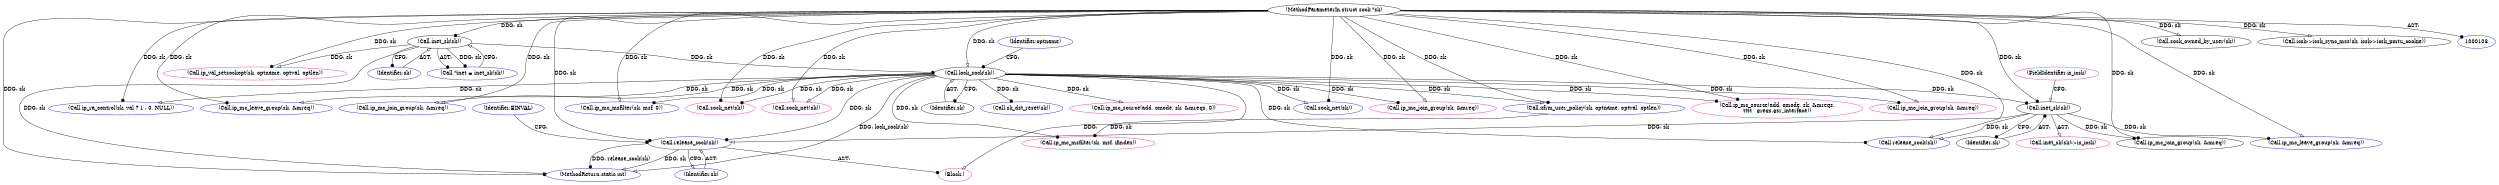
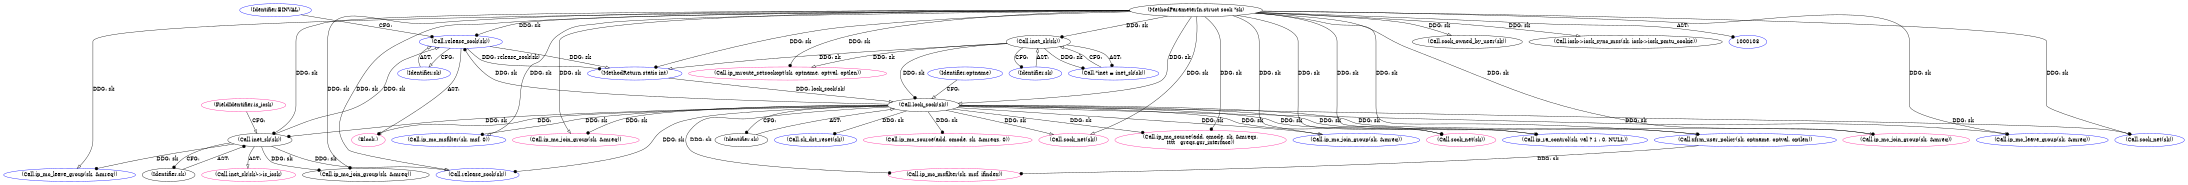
edge "(Identifier,optname)" -> "(Call,lock_sock(sk))": arrowhead dot -> onormal
node "(Call,ip_val_setsockopt(sk, optname, optval, optlen))": label "(Call,ip_val_setsockopt(sk, optname, optval, optlen))" -> "(Call,ip_mroute_setsockopt(sk, optname, optval, optlen))"
edge "(Call,lock_sock(sk))" -> "(Call,ip_mc_source(add, omode, sk, &mreqs, 0))": arrowhead onormal -> dot
edge "(Call,lock_sock(sk))" -> "(MethodReturn,static int)": reversed
